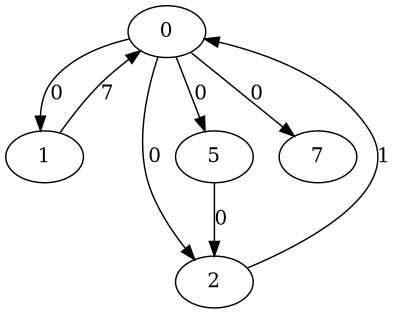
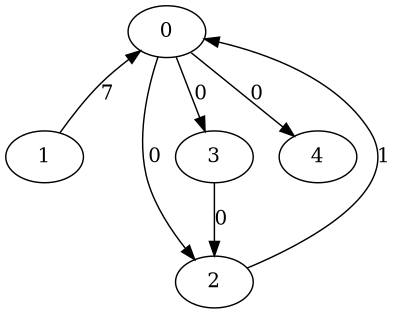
edge "0" -> "1": removed, label "0"
node "5": label "5" -> "3"
node "7": label "7" -> "4"
